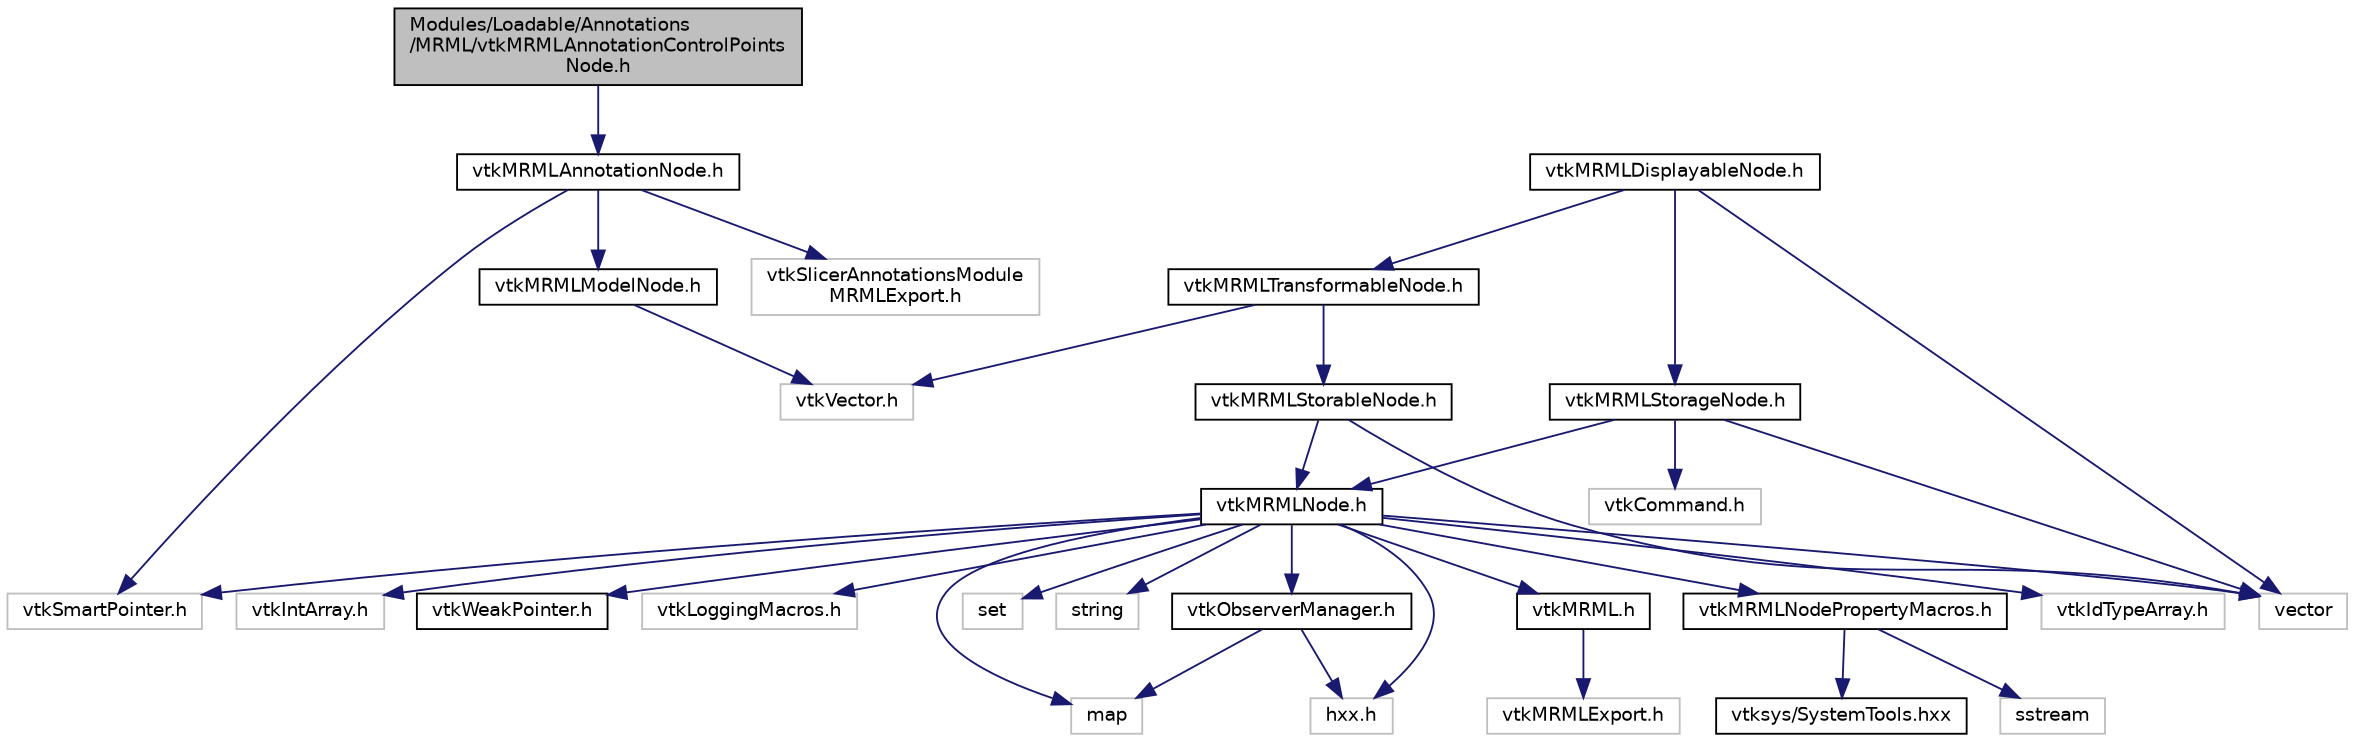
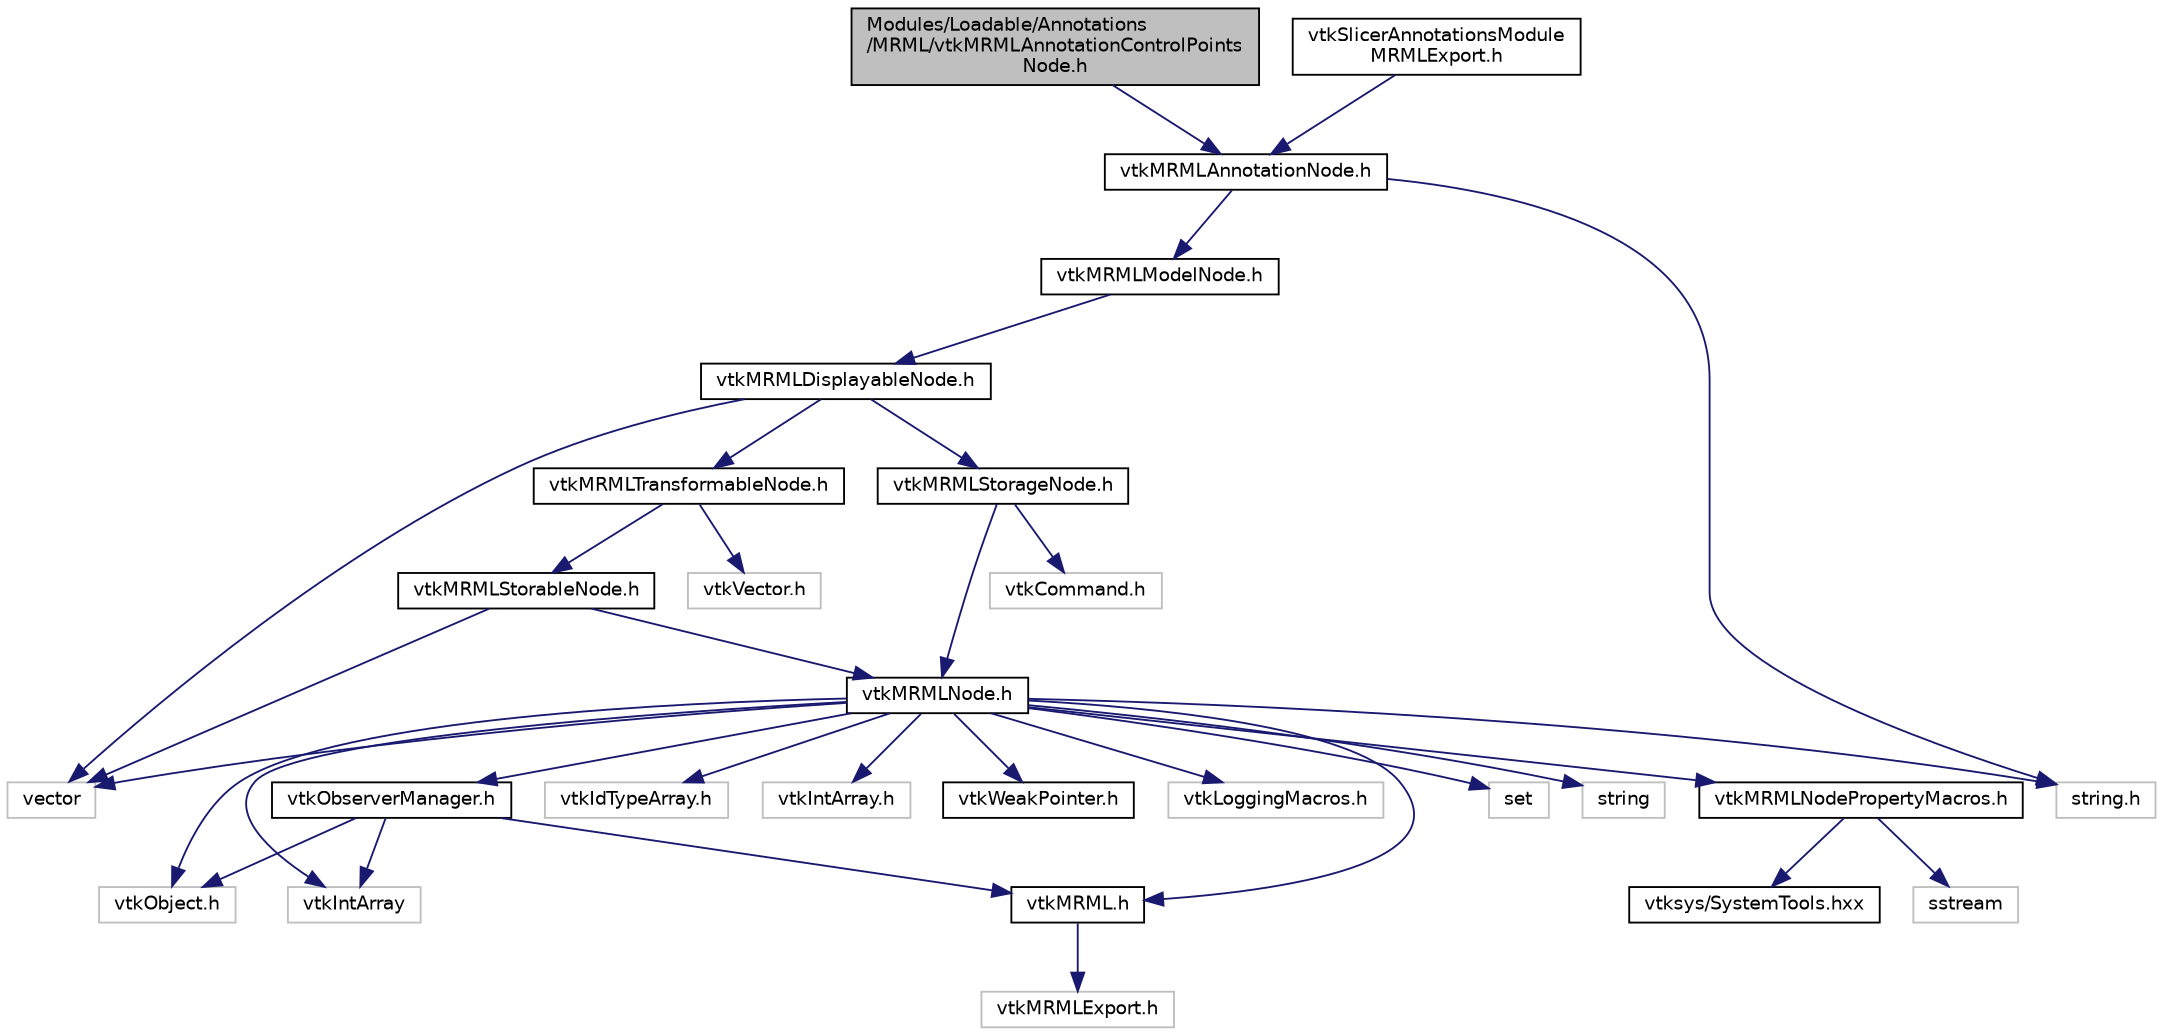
edge "vtkMRMLAnnotationNode.h" -> "vtkSlicerAnnotationsModule MRMLExport.h": reversed
node "vtkSlicerAnnotationsModule MRMLExport.h": color grey75 -> black
edge "vtkMRMLModelNode.h" -> "vtkVector.h": now "vtkMRMLModelNode.h" -> "vtkMRMLDisplayableNode.h"
edge "vtkMRMLStorageNode.h" -> "vector": removed
node "vtkSmartPointer.h": label "vtkSmartPointer.h" -> "string.h"
node "map": label "map" -> "vtkIntArray"
node "hxx.h": label "hxx.h" -> "vtkObject.h"
edge "vtkObserverManager.h" -> "vtkMRML.h": added
